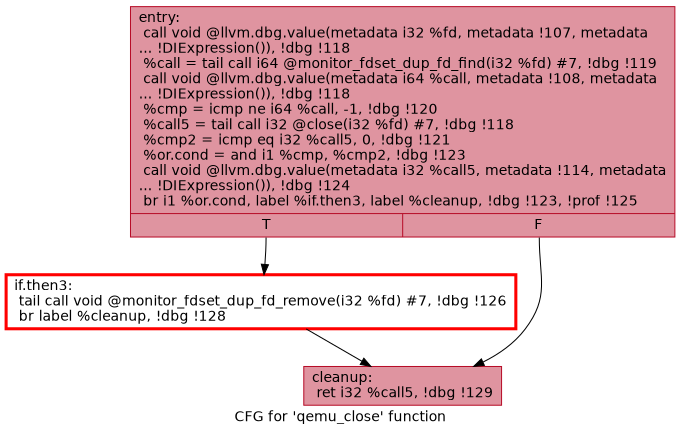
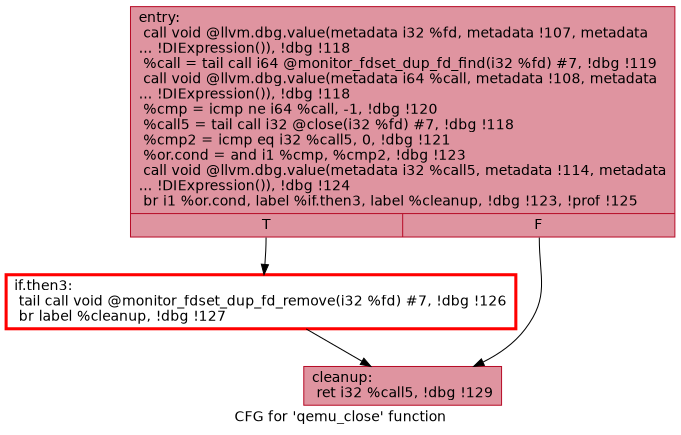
node "if.then3:": text "br label %cleanup, !dbg !128" -> "br label %cleanup, !dbg !127"
